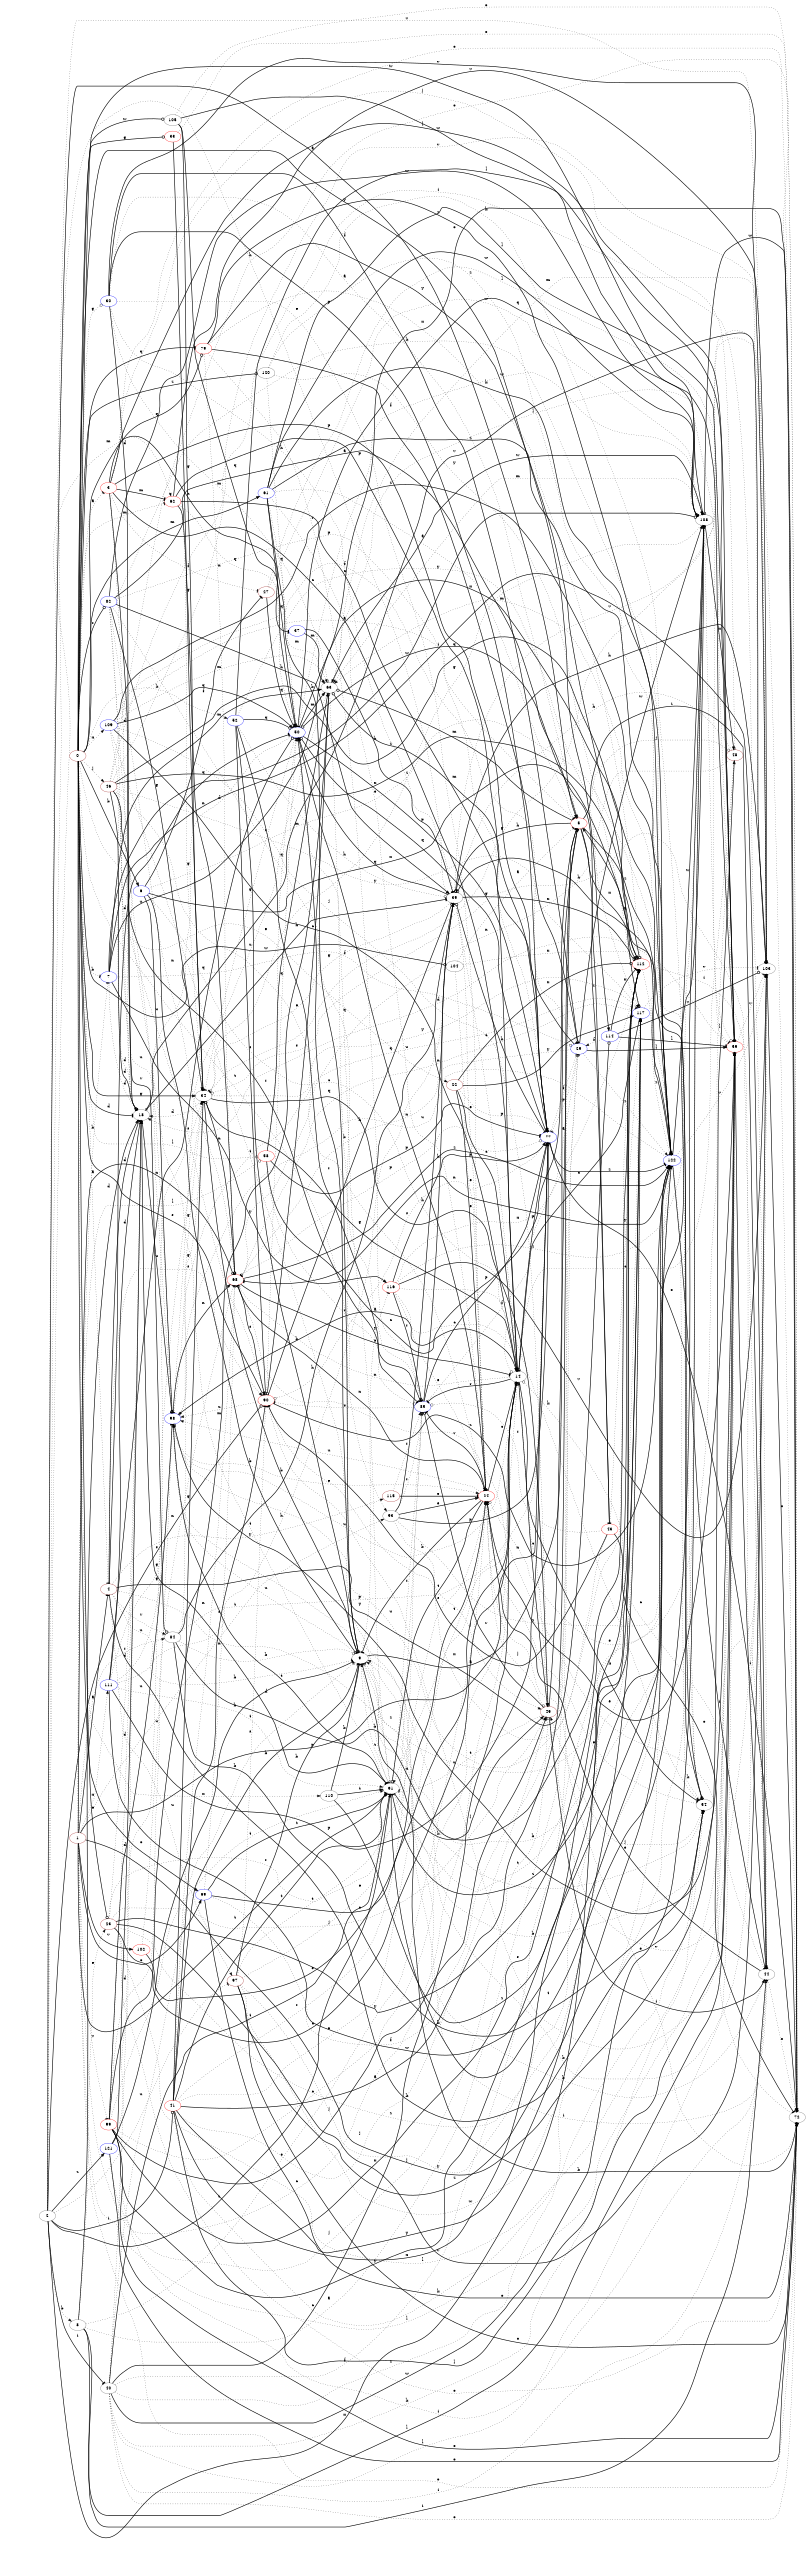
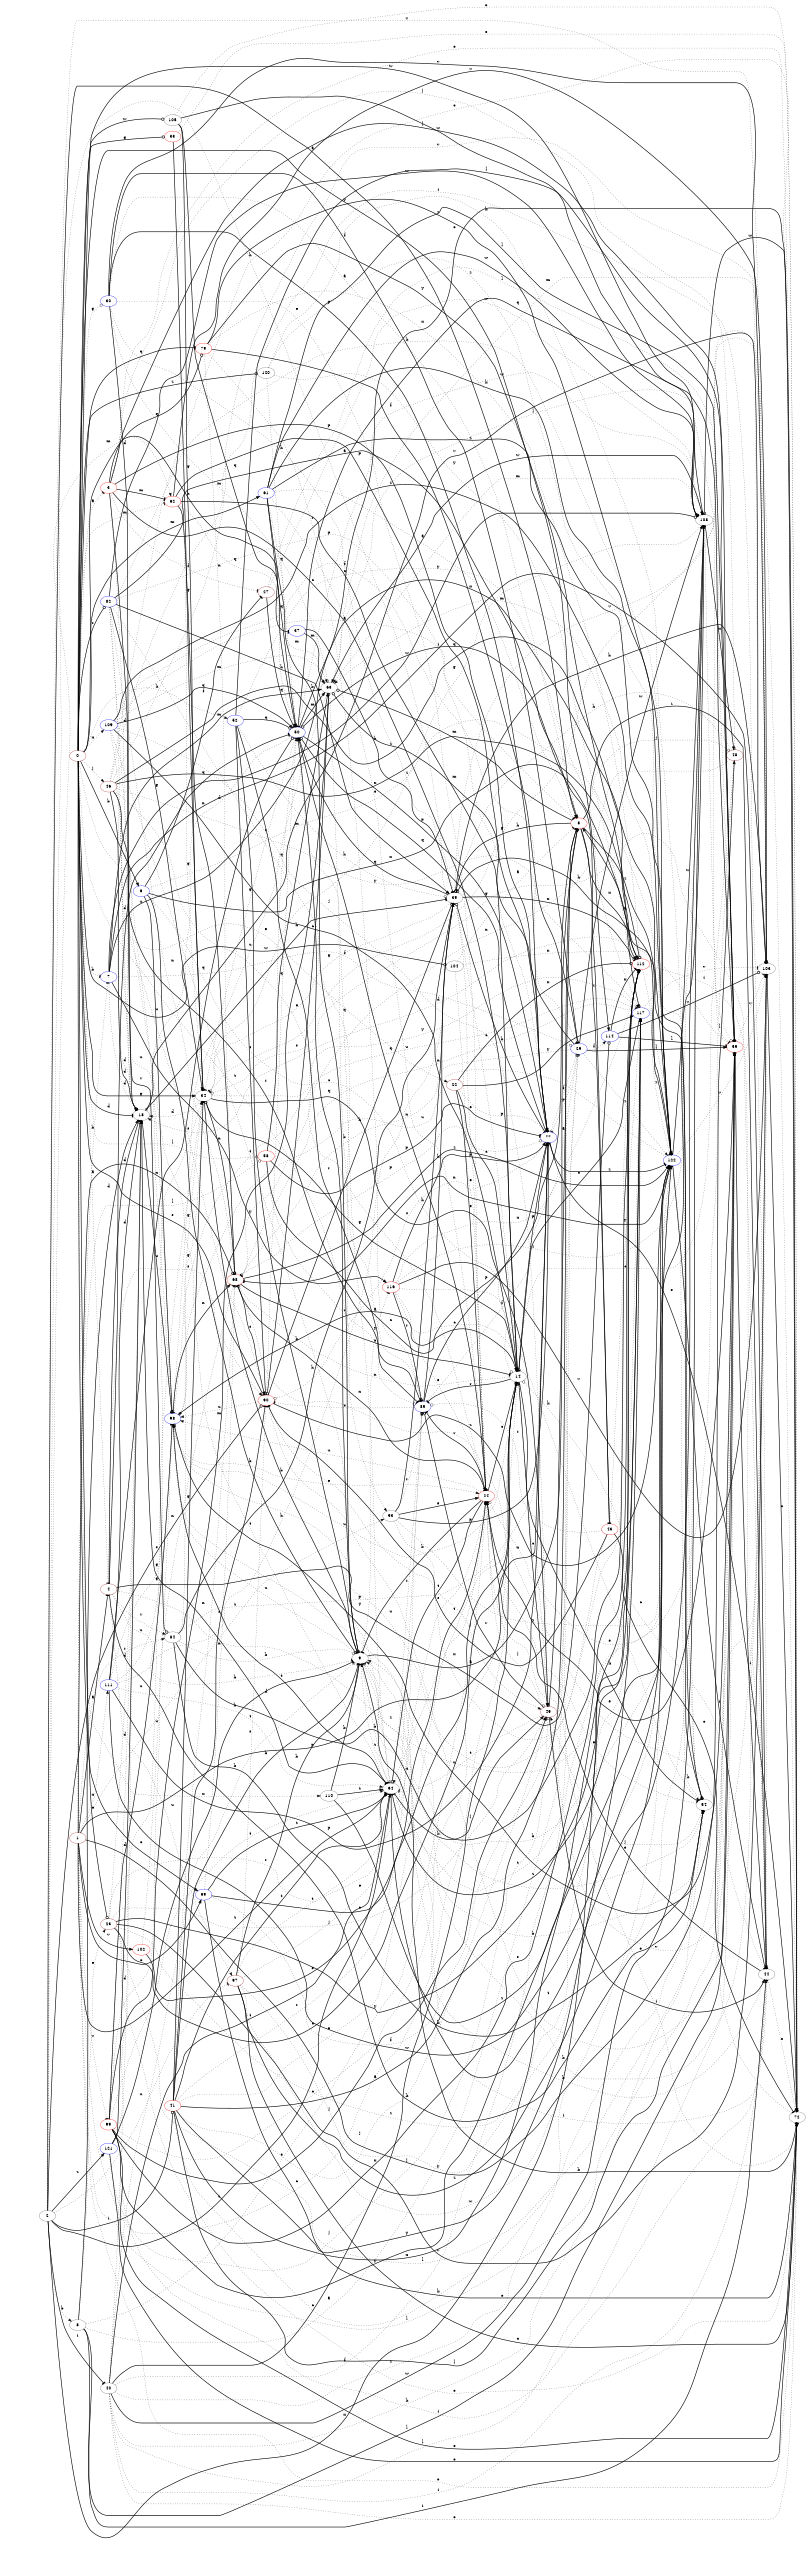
edge "114" -> "29": reversed
node "115": removed
node "91": label "91" -> "94"
